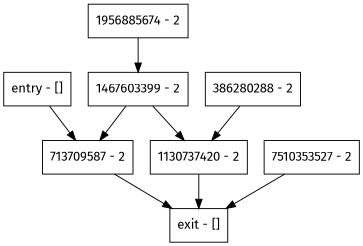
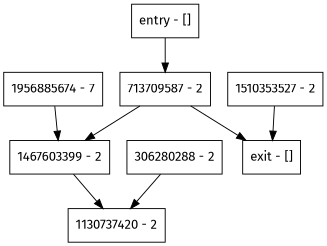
node "1956885674 - 2": label "1956885674 - 2" -> "1956885674 - 7"
node "386280288 - 2": label "386280288 - 2" -> "306280288 - 2"
edge "1467603399 - 2" -> "713709587 - 2": reversed
node "7510353527 - 2": label "7510353527 - 2" -> "1510353527 - 2"
edge "1130737420 - 2" -> "exit - []": removed
